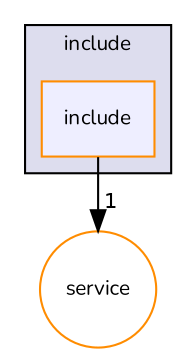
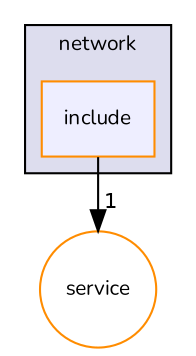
cluster "include": label "include" -> "network"
